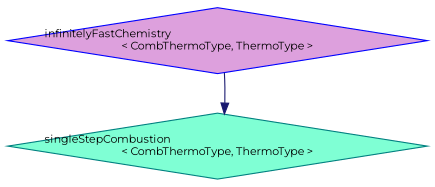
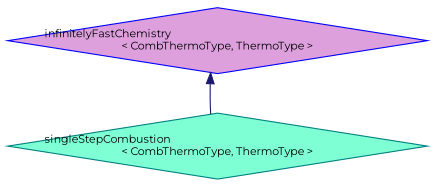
edge "infinitelyFastChemistry < CombThermoType, ThermoType >" -> "singleStepCombustion < CombThermoType, ThermoType >": reversed
